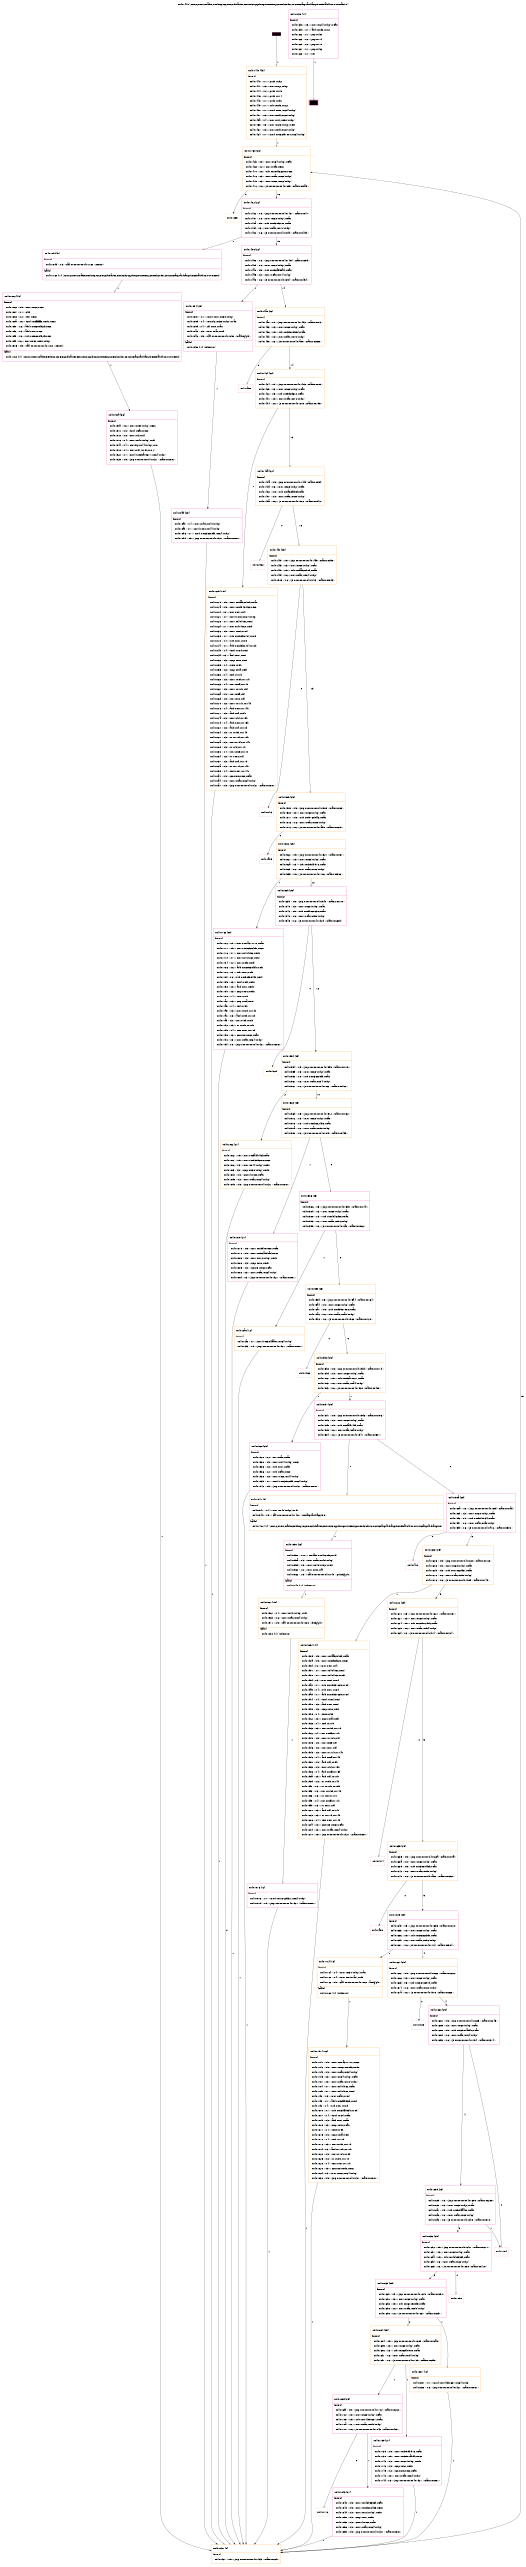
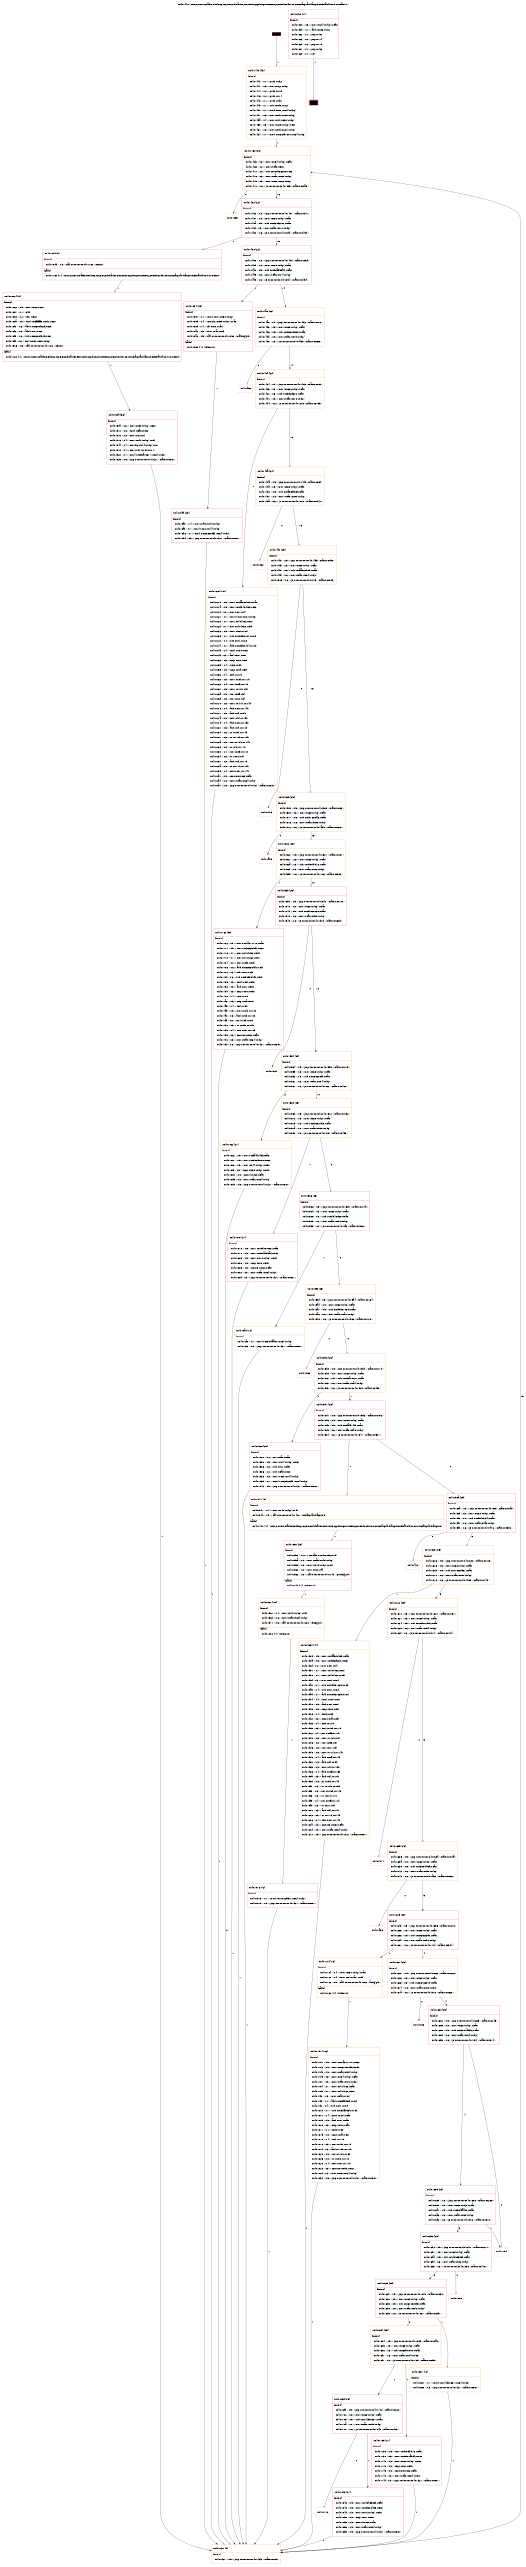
edge "0x401509 [25]" -> "0x401522 [25]": added, label "13"
